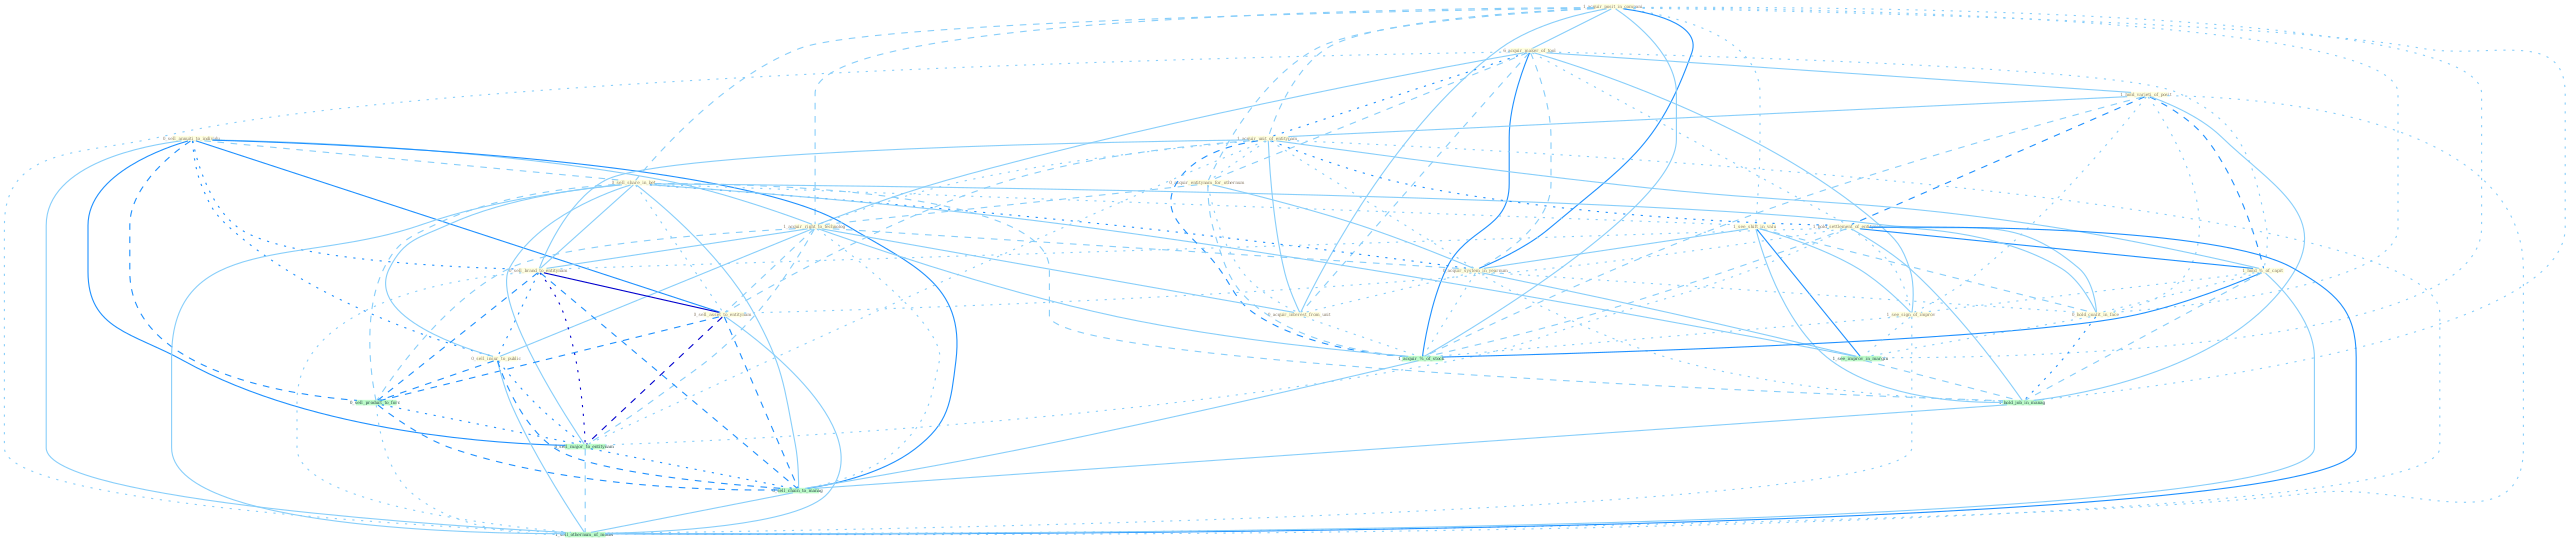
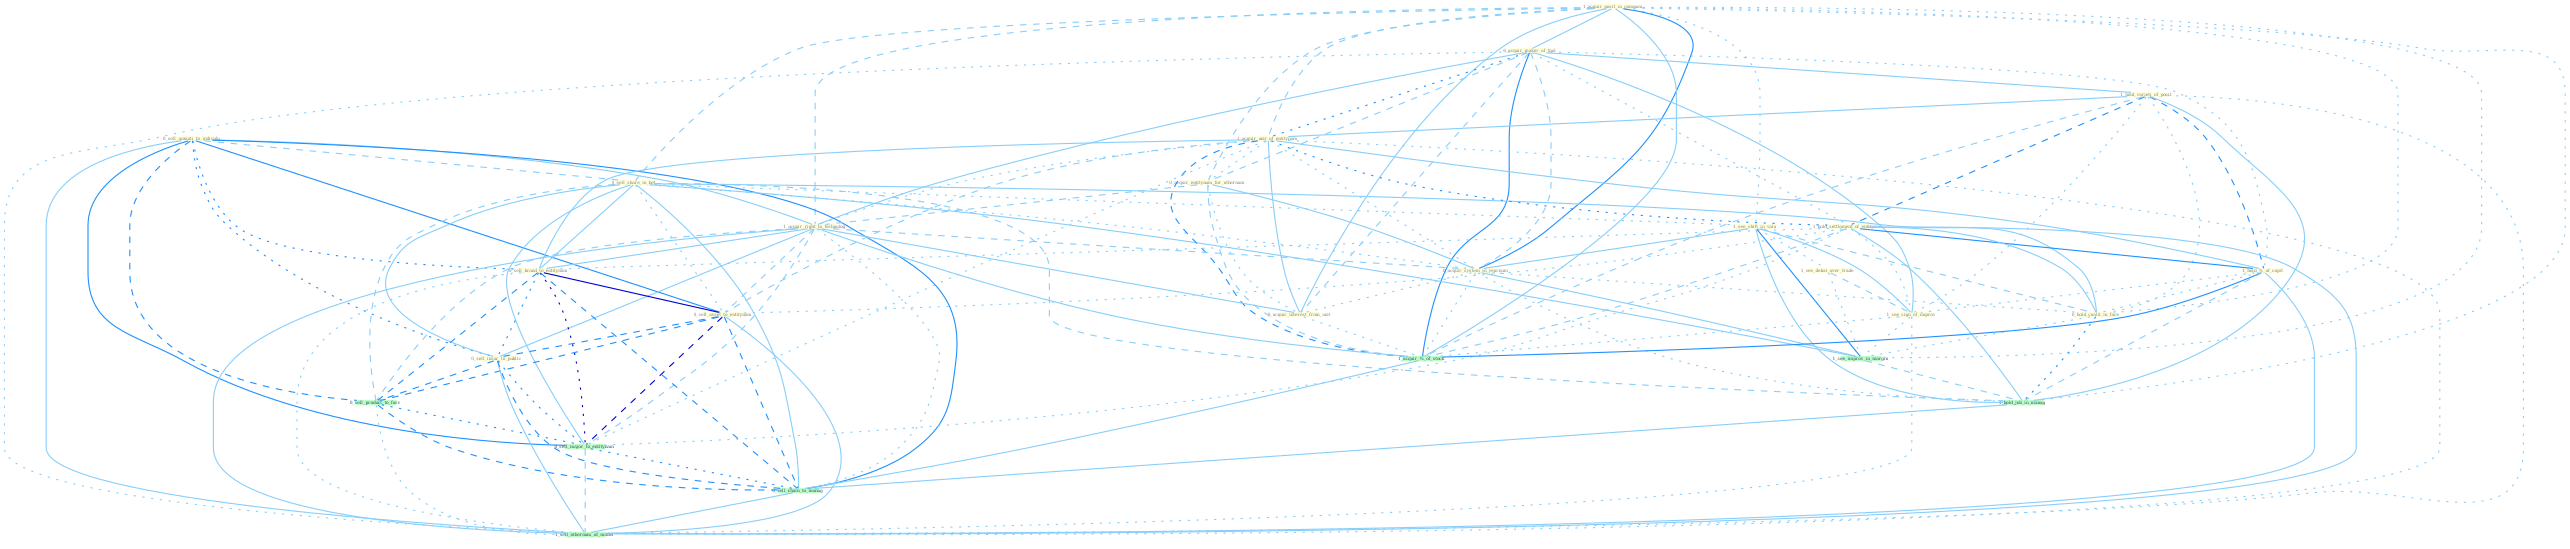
edge "0_sell_share_in_bet" -- "0_acquir_system_in_yearnum": color #1e90ff -> #87cefa
node "1_see_debat_over_trade": added
edge "0_sell_share_in_bet" -- "1_sell_othernum_of_model": now "1_acquir_right_to_technolog" -- "1_sell_othernum_of_model"
edge "0_sell_asset_to_entitynam" -- "0_sell_insur_to_public": added
edge "1_hold_settlement_of_entitynam" -- "1_sell_othernum_of_model": color #1e90ff -> #87cefa
